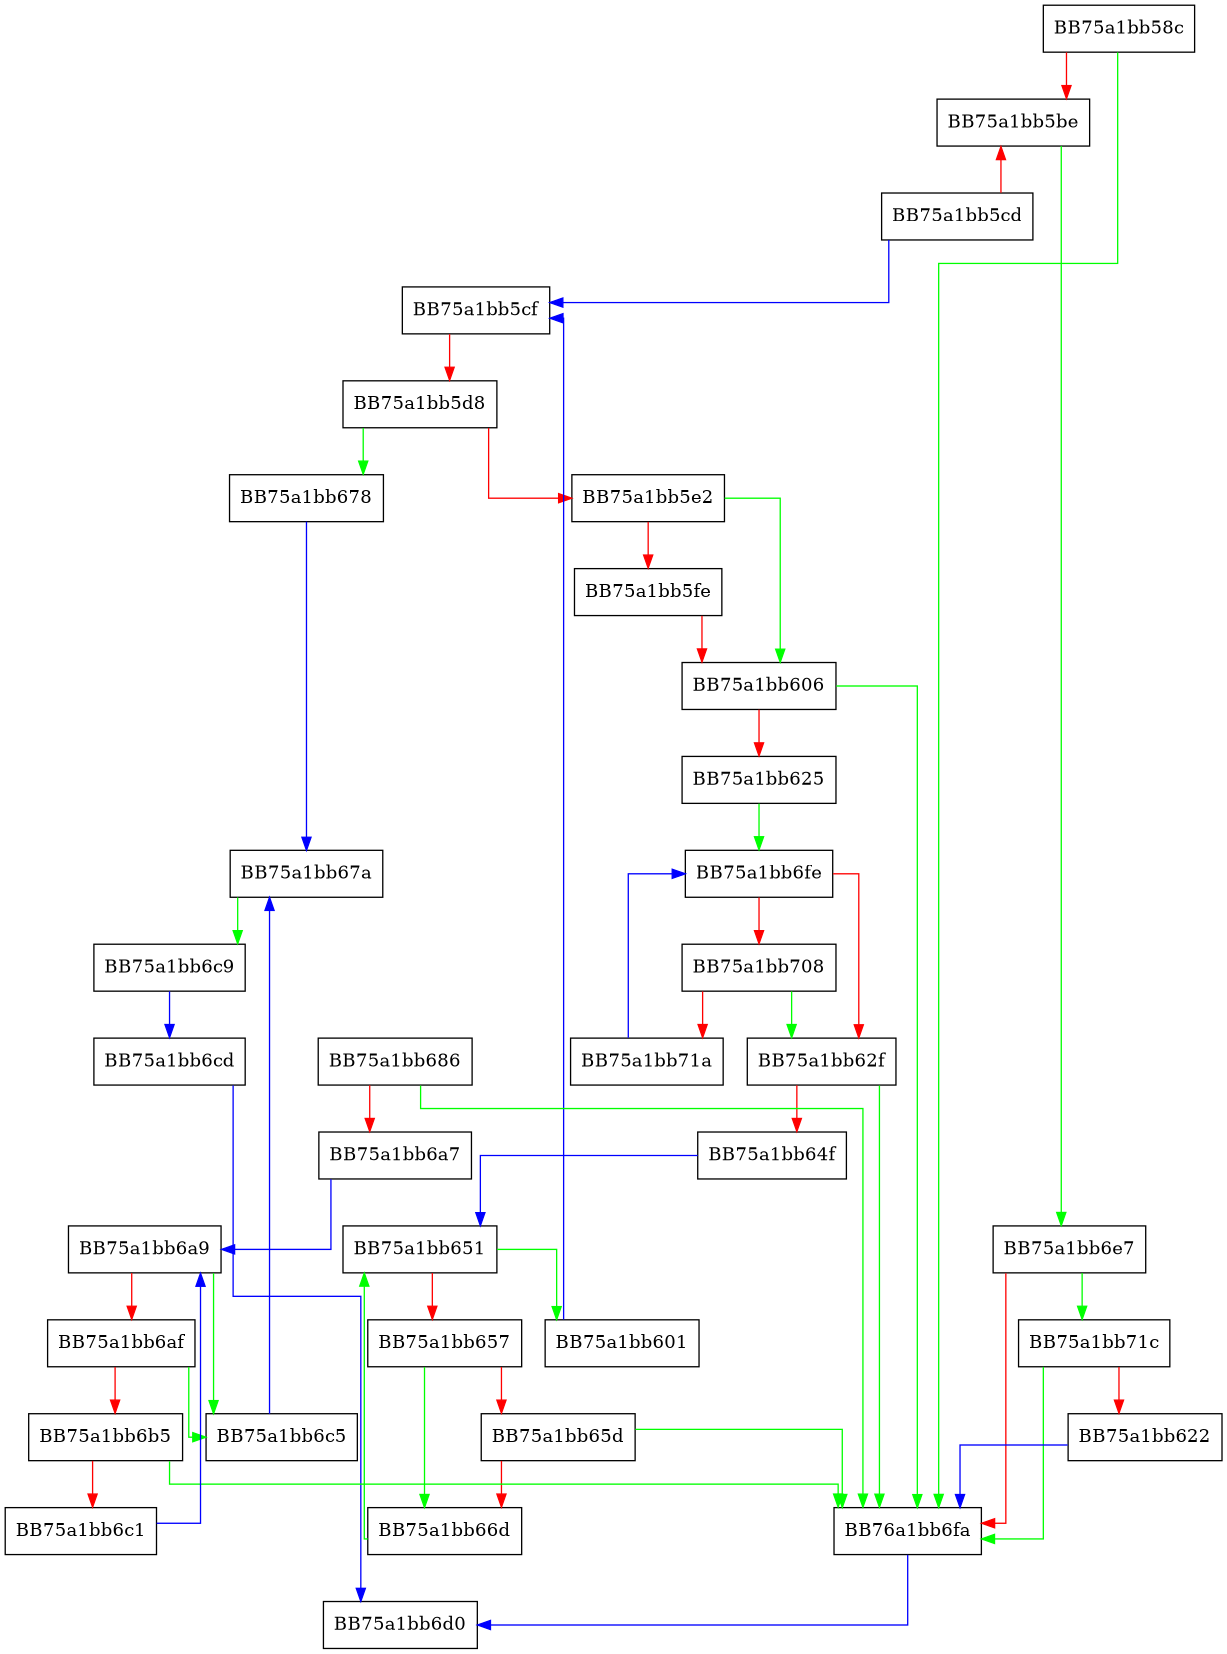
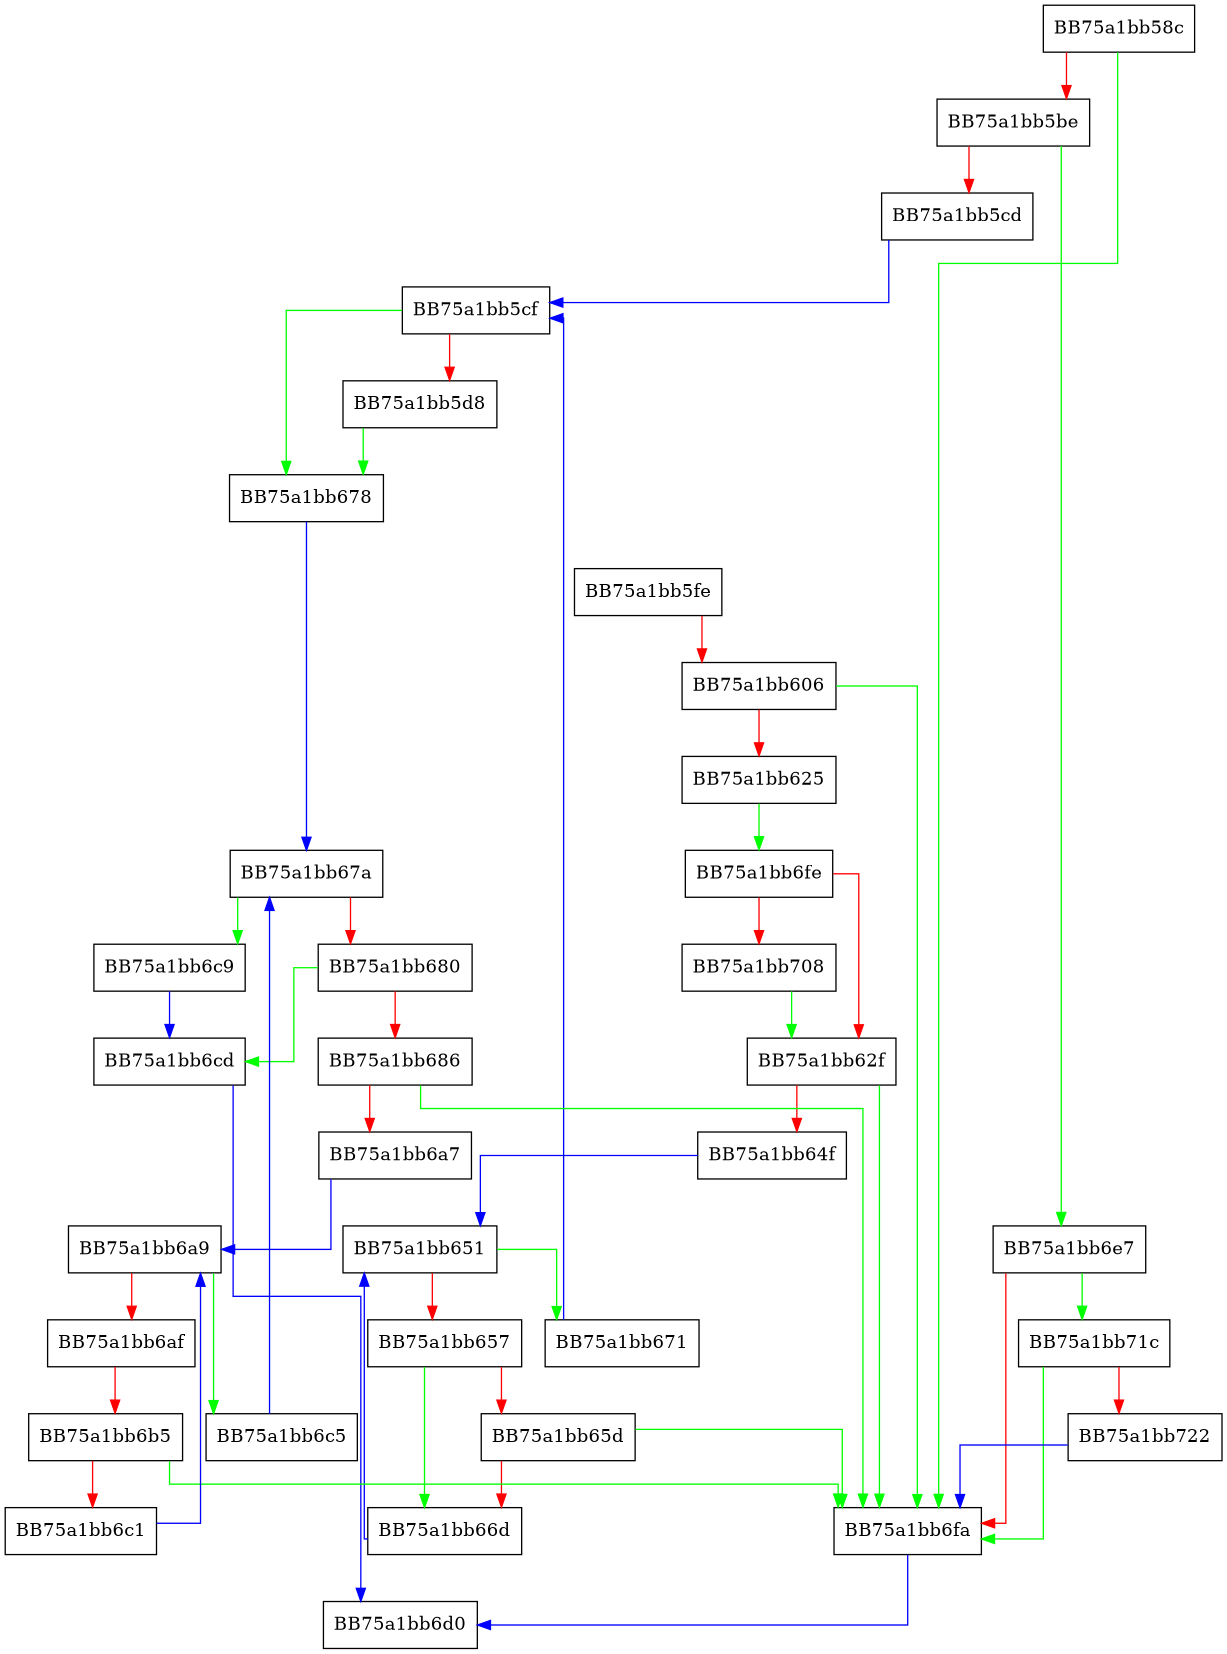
edge "BB75a1bb5cd" -> "BB75a1bb5be": reversed
edge "BB75a1bb5cf" -> "BB75a1bb678": added
node "BB75a1bb5e2": removed
node "BB75a1bb680": added
node "BB75a1bb71a": removed
node "BB75a1bb601": label "BB75a1bb601" -> "BB75a1bb671"
edge "BB75a1bb6af" -> "BB75a1bb6c5": removed
edge "BB75a1bb66d" -> "BB75a1bb651": color green -> blue
node "BB75a1bb622": label "BB75a1bb622" -> "BB75a1bb722"
node "BB76a1bb6fa": label "BB76a1bb6fa" -> "BB75a1bb6fa"
